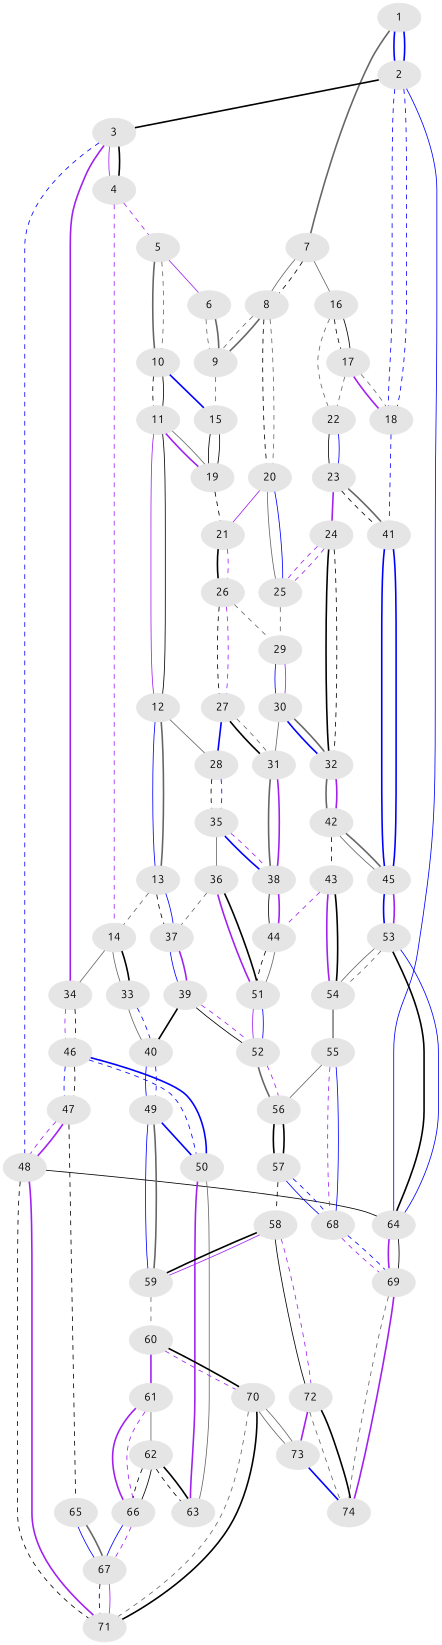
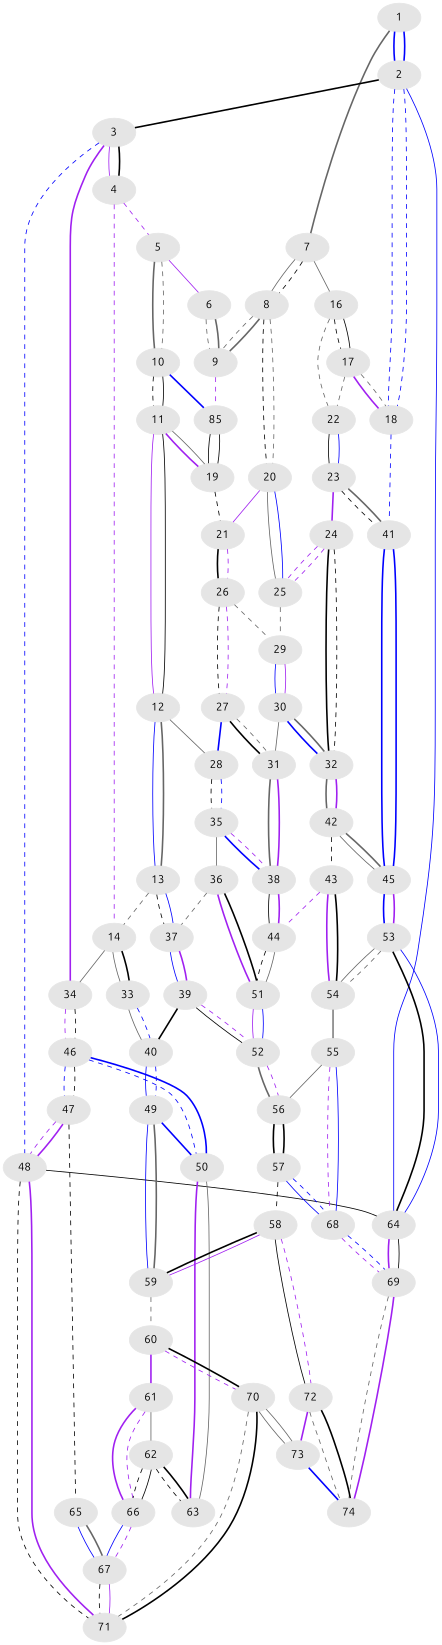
node "15": label "15" -> "85"
